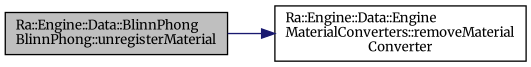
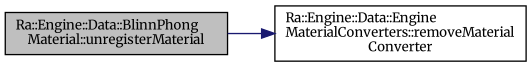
node "Ra::Engine::Data::BlinnPhong BlinnPhong::unregisterMaterial": label "Ra::Engine::Data::BlinnPhong BlinnPhong::unregisterMaterial" -> "Ra::Engine::Data::BlinnPhong Material::unregisterMaterial"
